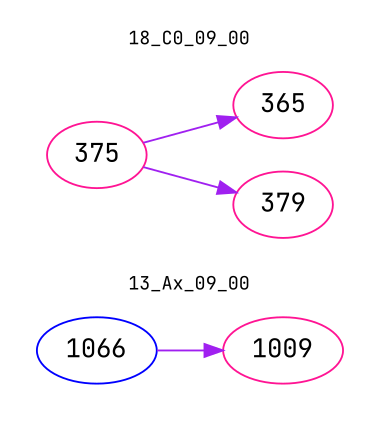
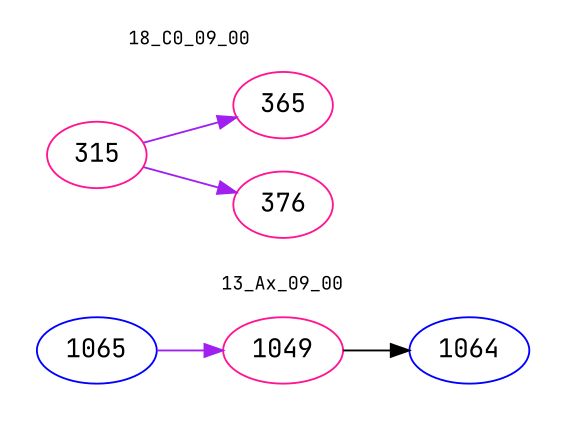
node "375": label "375" -> "315"
node "379": label "379" -> "376"
node "1066": label "1066" -> "1065"
node "1009": label "1009" -> "1049"
node "1064": added
